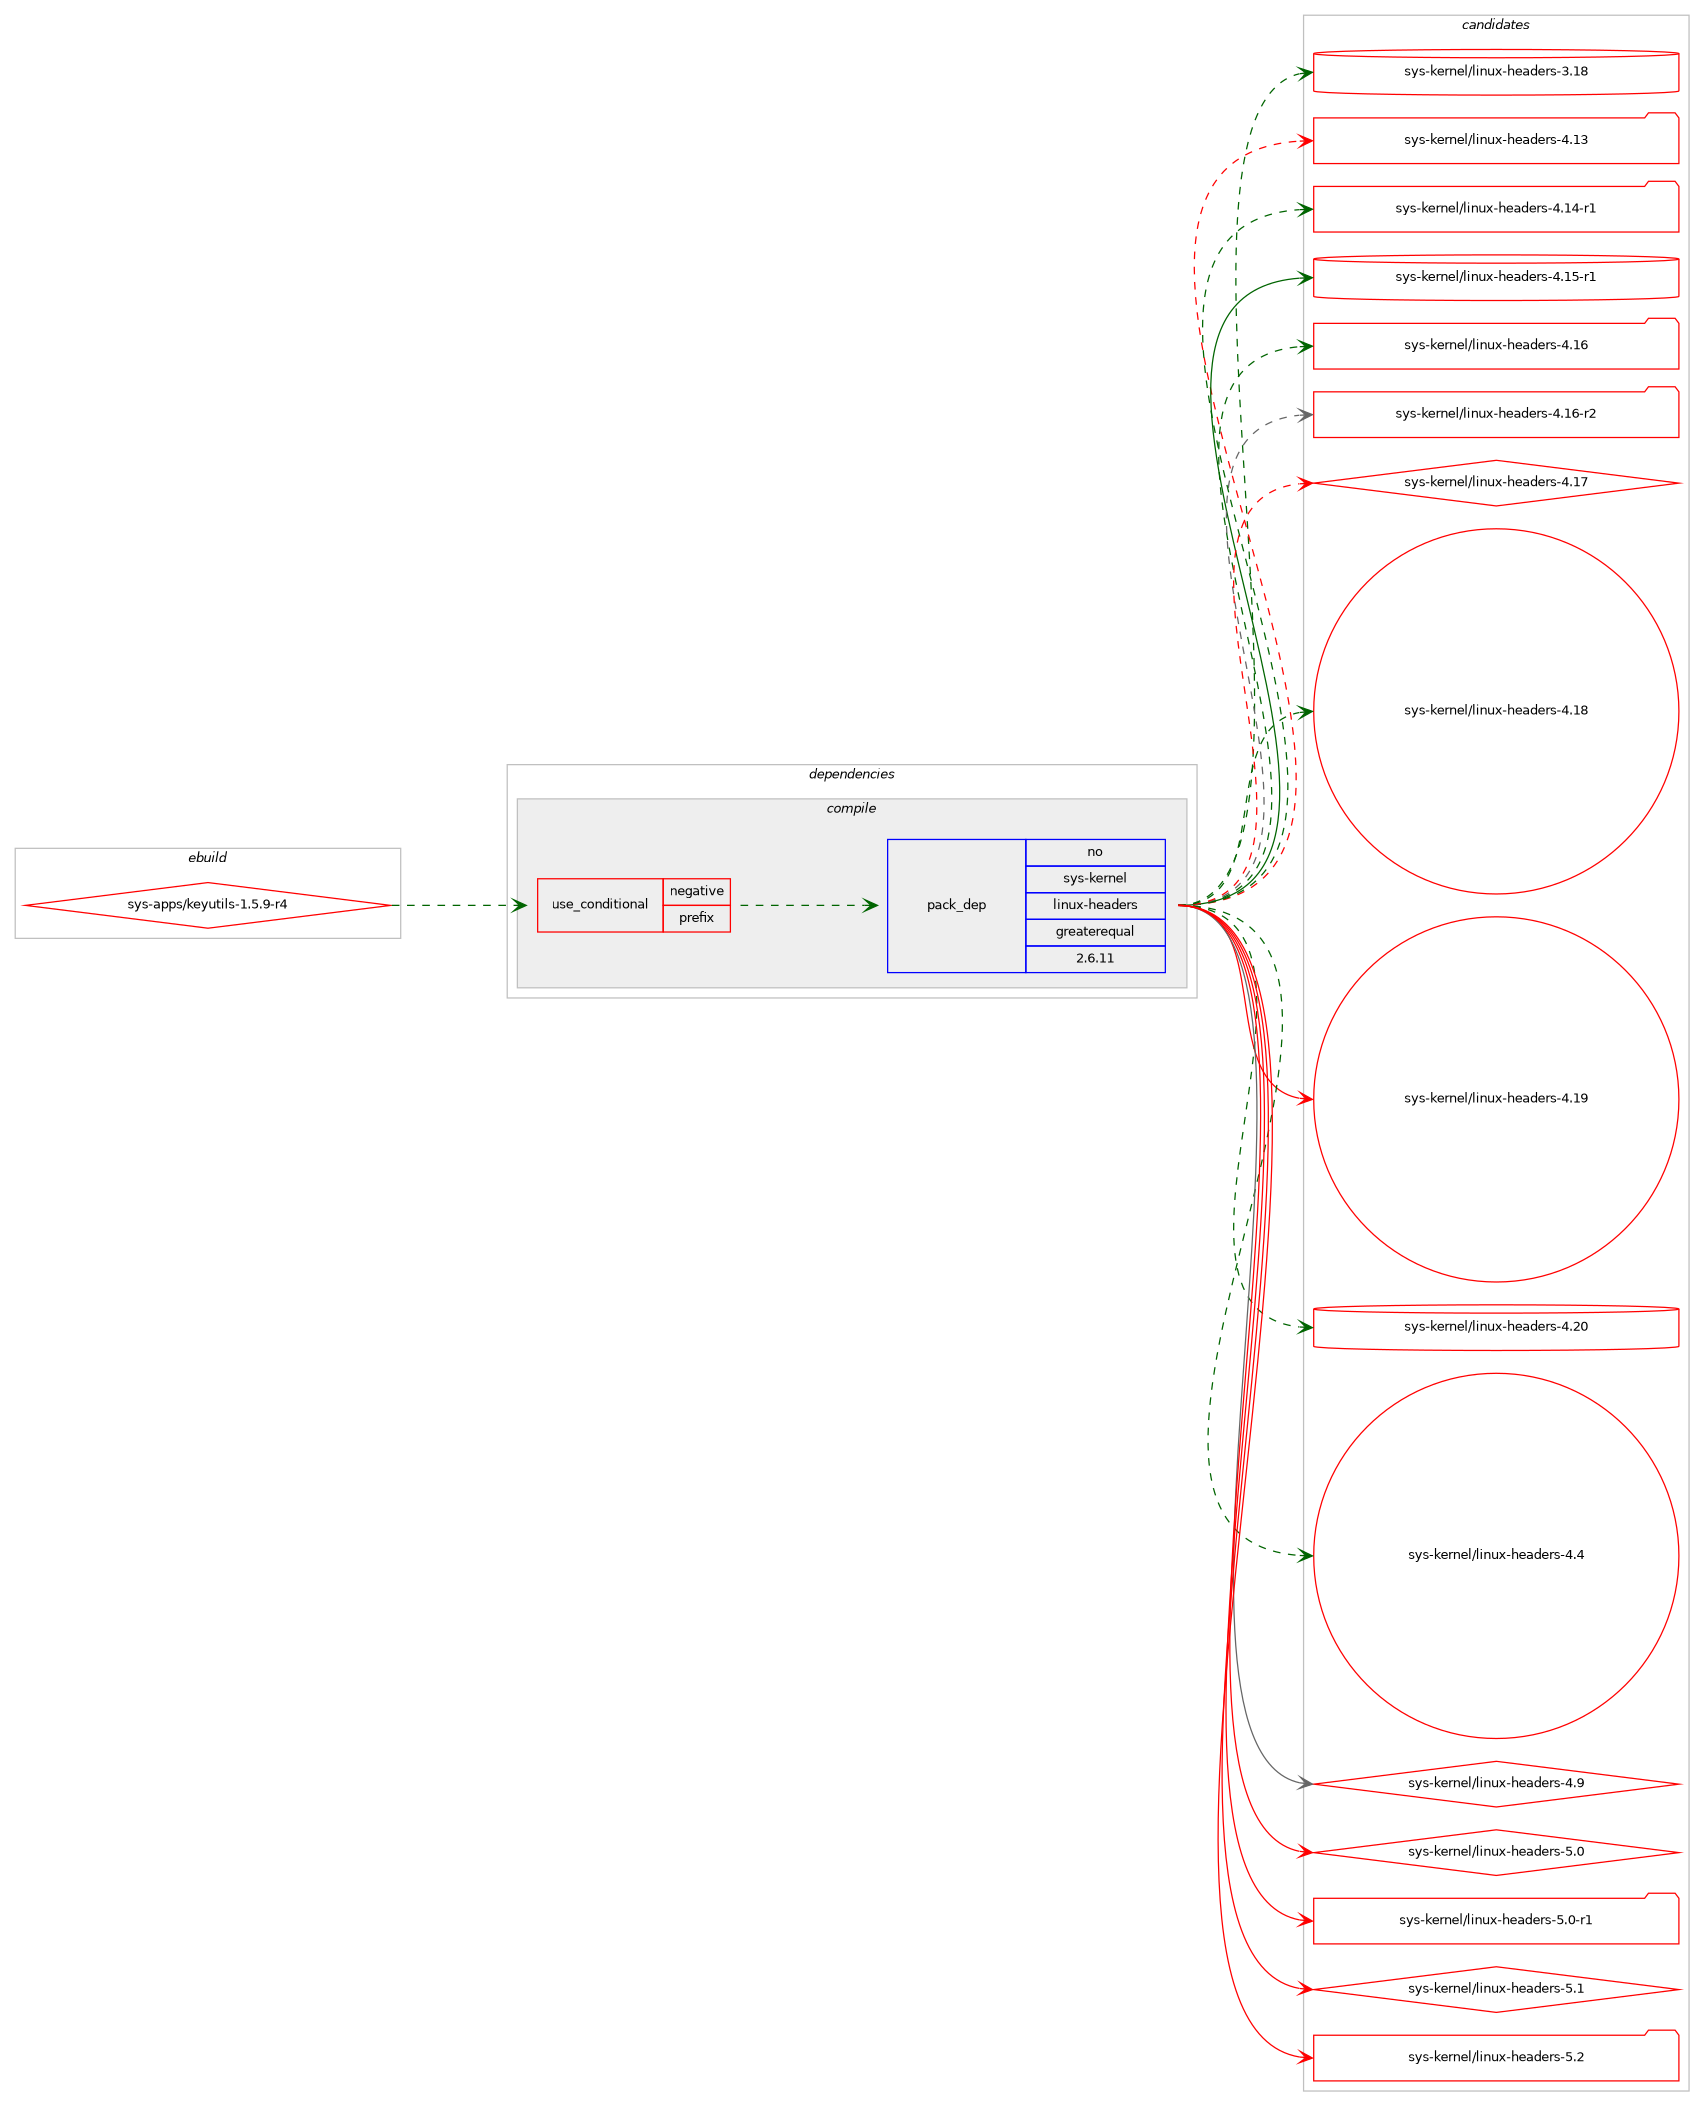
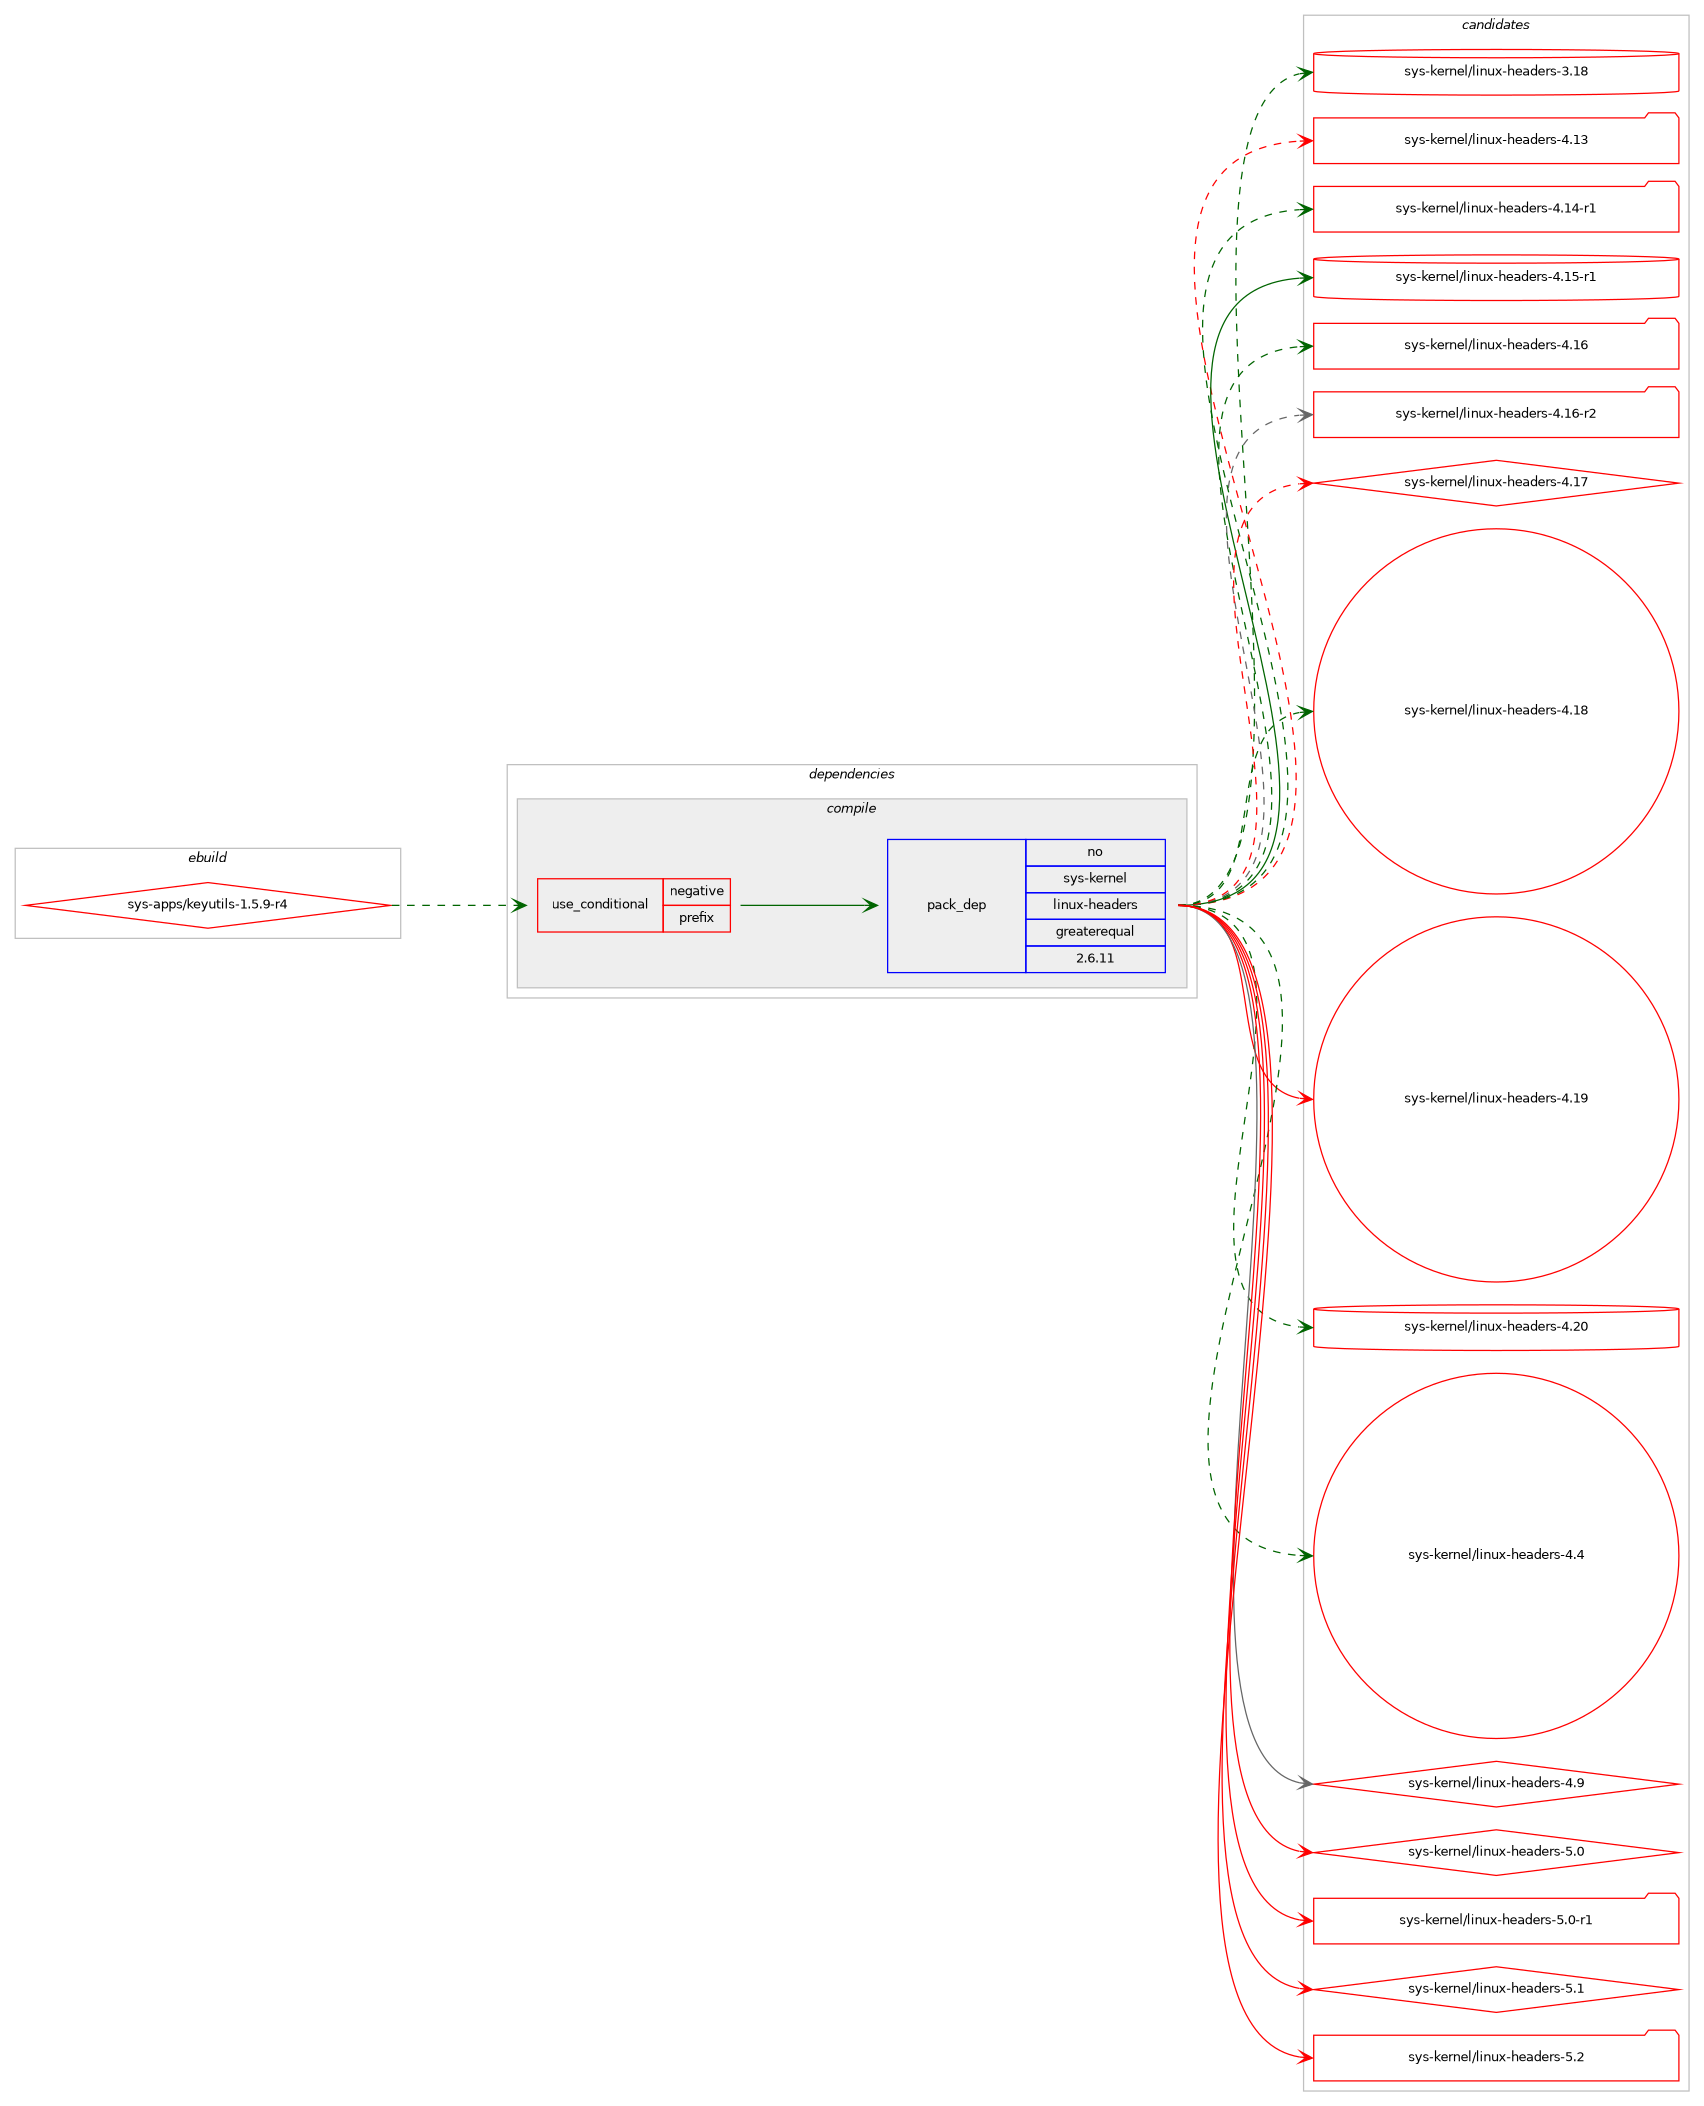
edge "use_conditional" -> "pack_dep": style dashed -> solid
